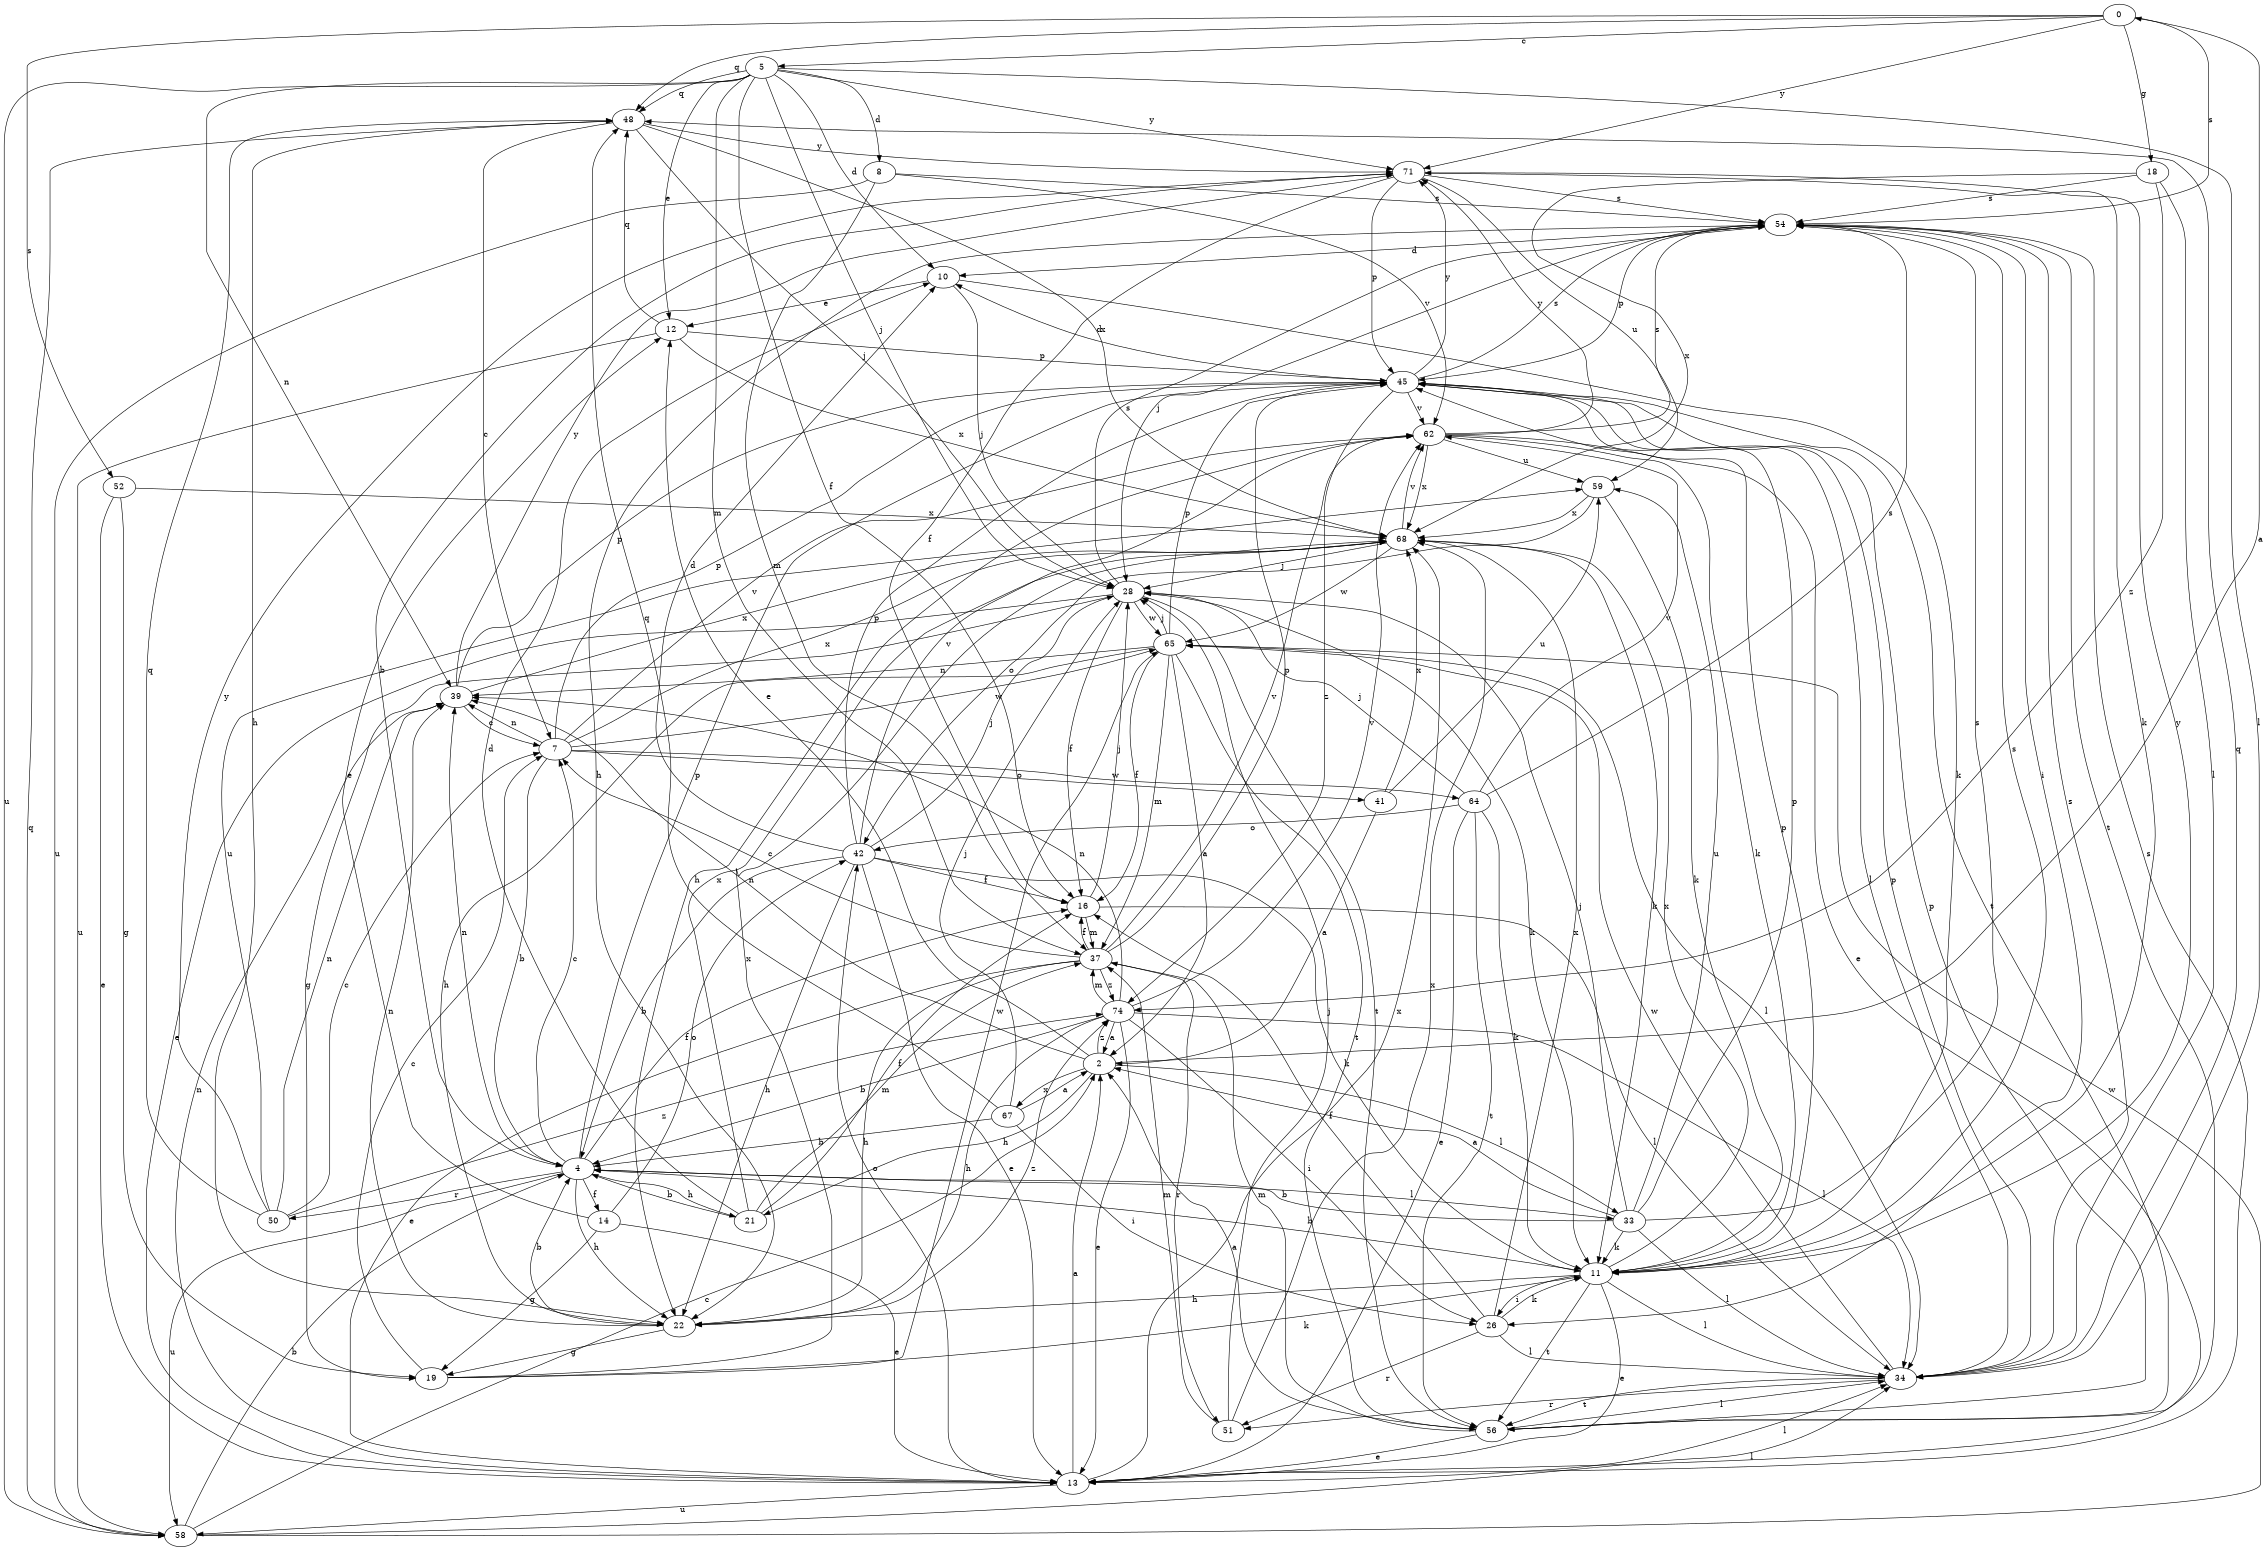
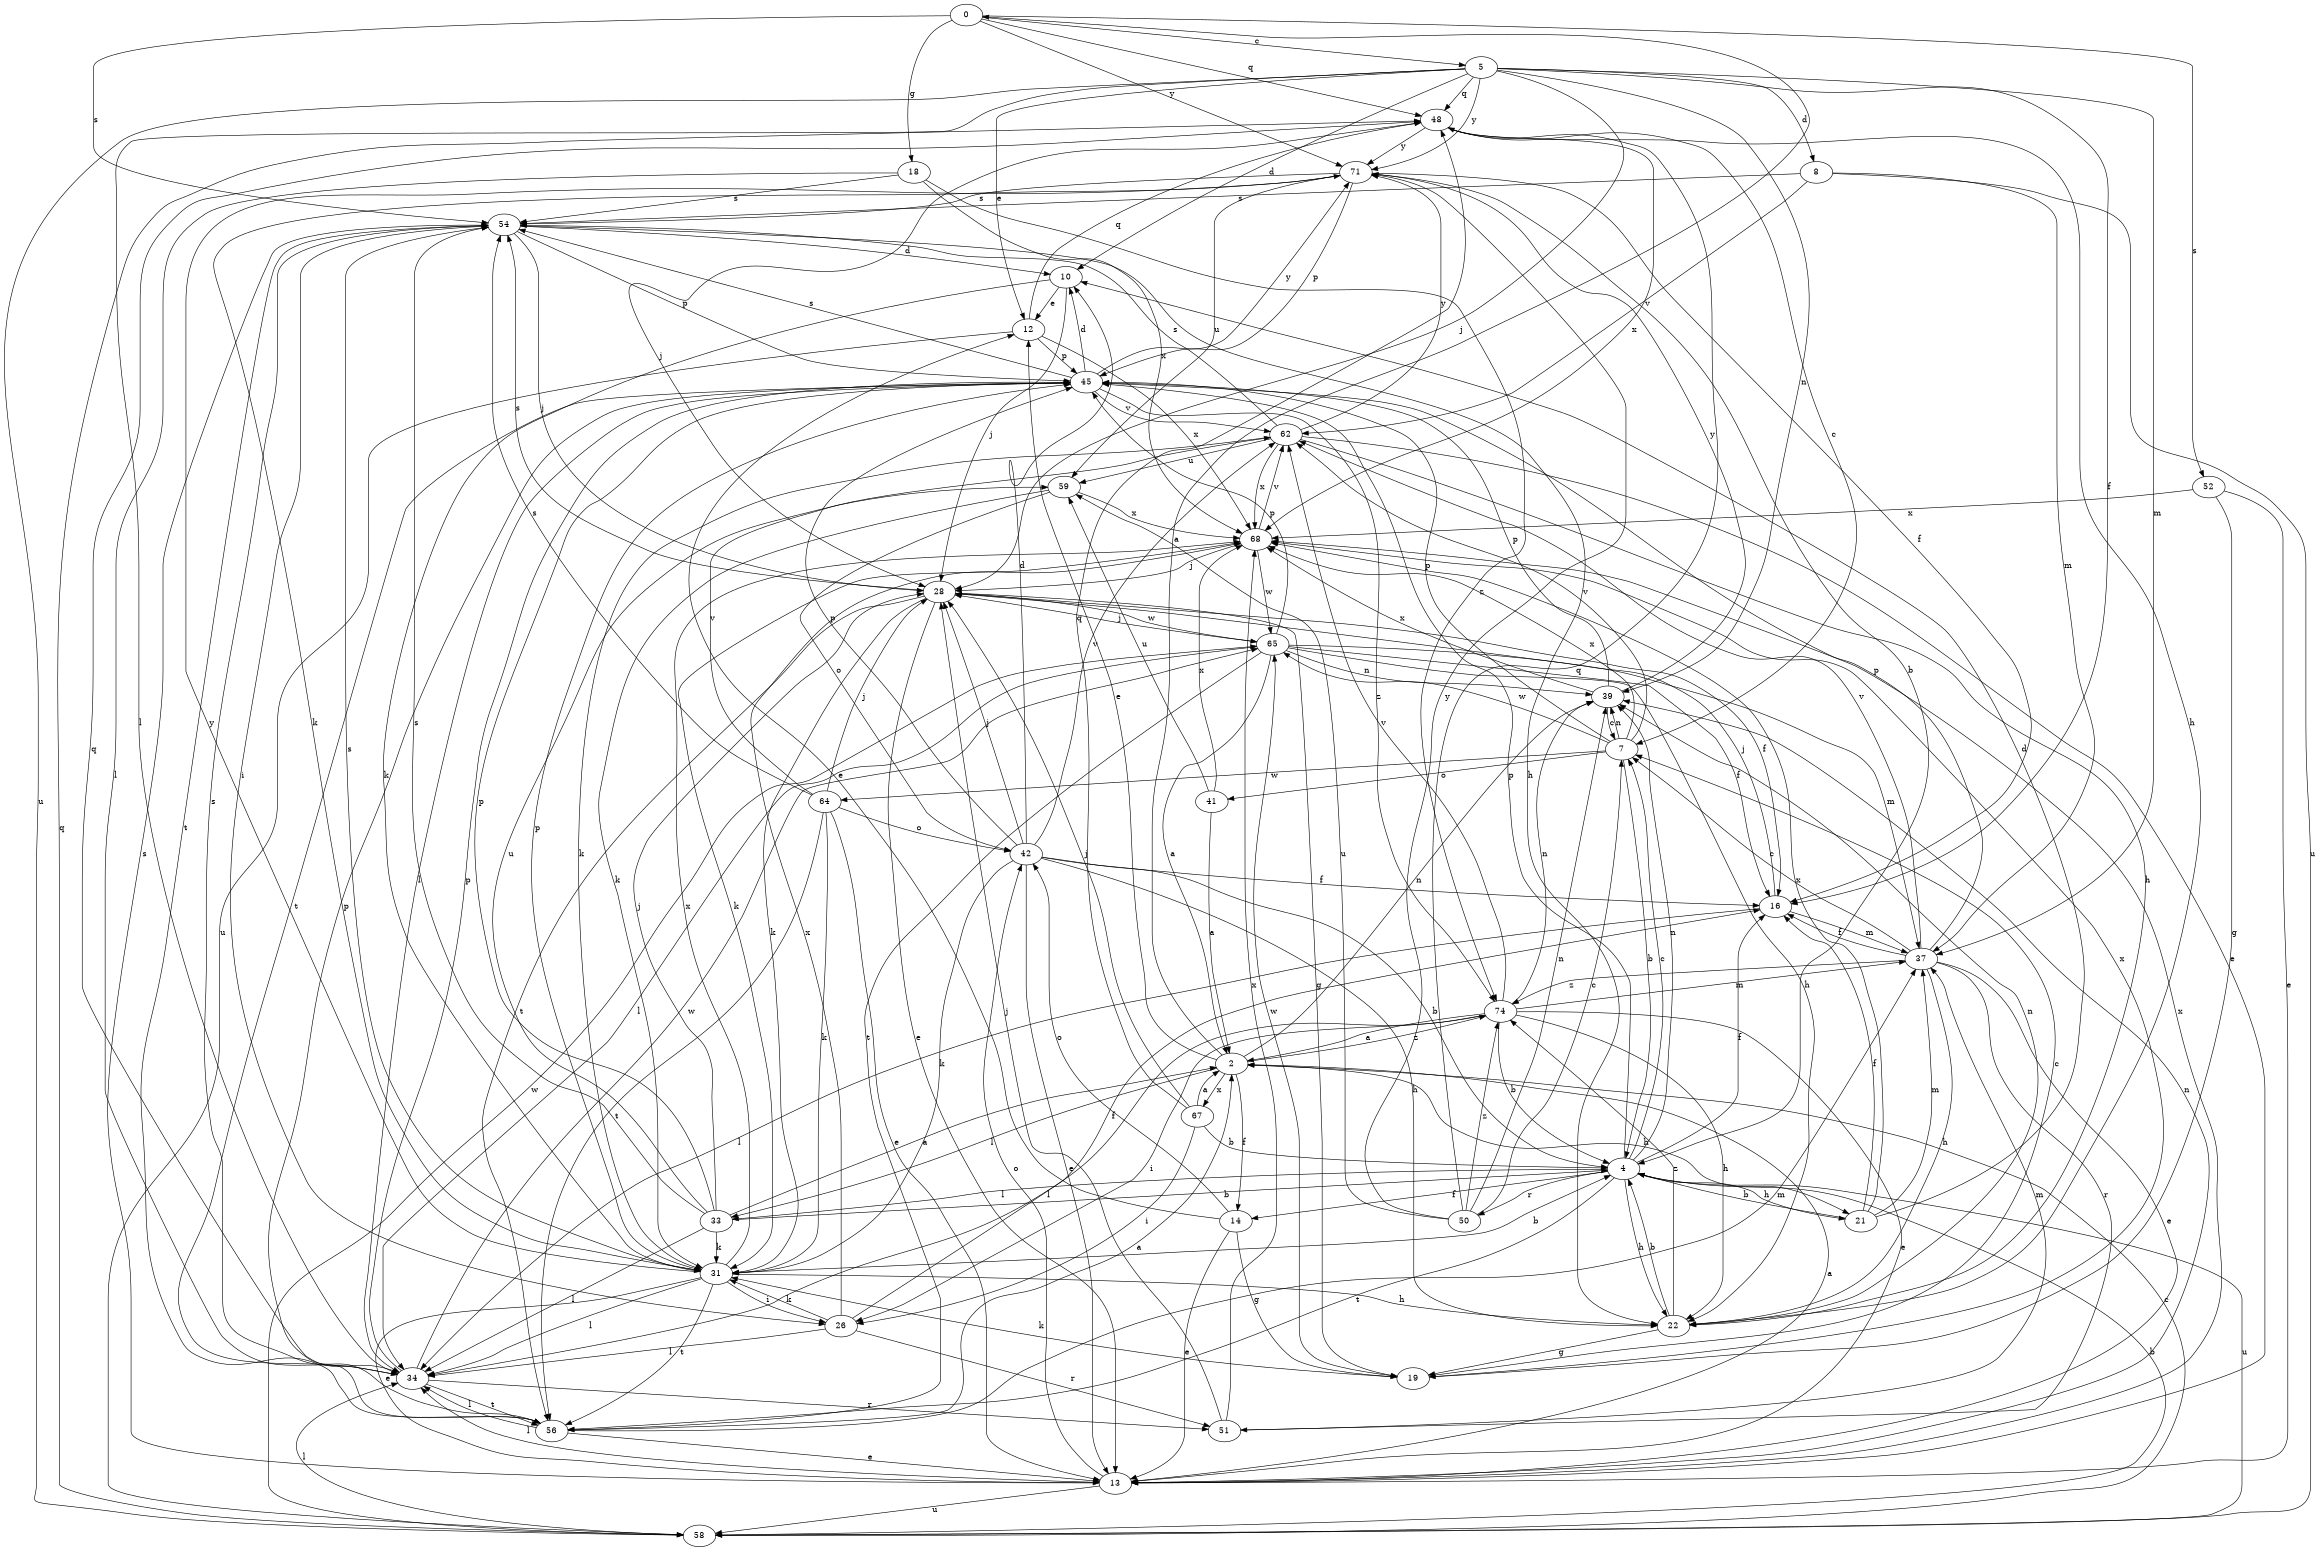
edge "2" -> "14": added, label "f"
node "11": label "11" -> "31"
edge "4" -> "56": added, label "t"
